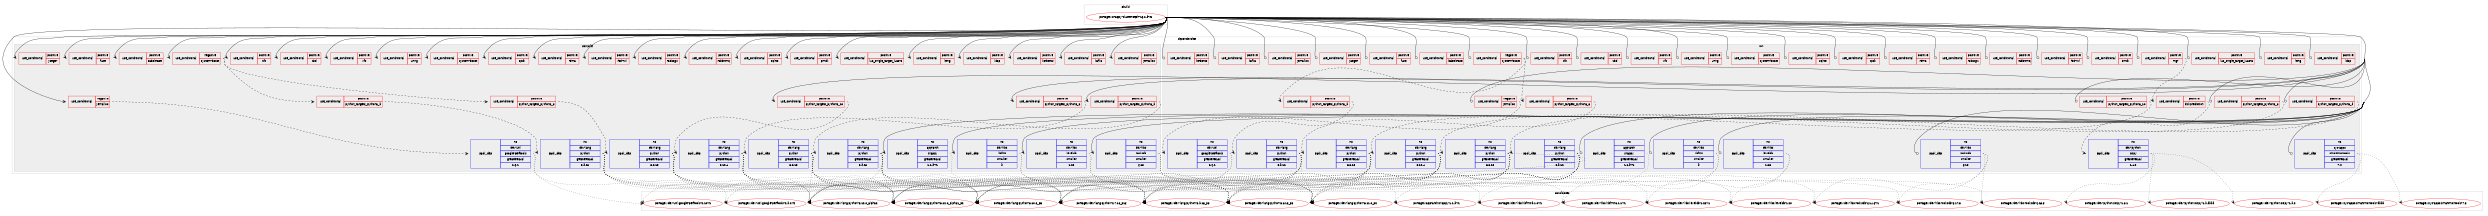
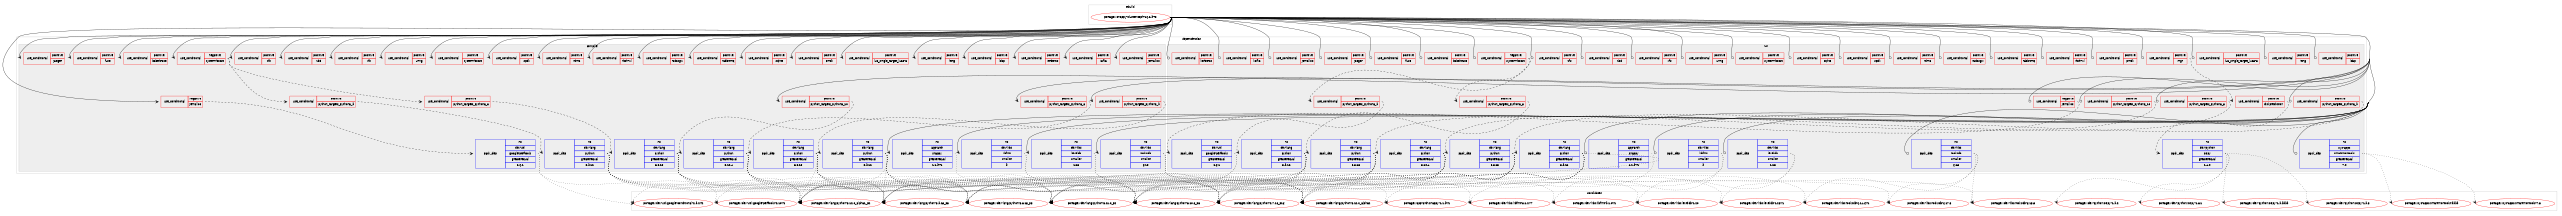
node "portage://dev-util/google-perftools-2.9.1-r2": label "portage://dev-util/google-perftools-2.9.1-r2" -> "portage://dev-util/google-conditional-2.9.1-r2"
node "portage://dev-libs/libfmt-8.1.1-r1": label "portage://dev-libs/libfmt-8.1.1-r1" -> "portage://dev-libs/libfmt-8.1.1-r7"
node "portage://dev-python/scipy-1.9.3": added
